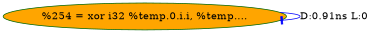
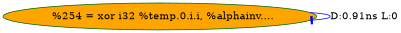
node "%254 = xor i32 %temp.0.i.i, %temp....": label "%254 = xor i32 %temp.0.i.i, %temp...." -> "%254 = xor i32 %temp.0.i.i, %alphainv...."
